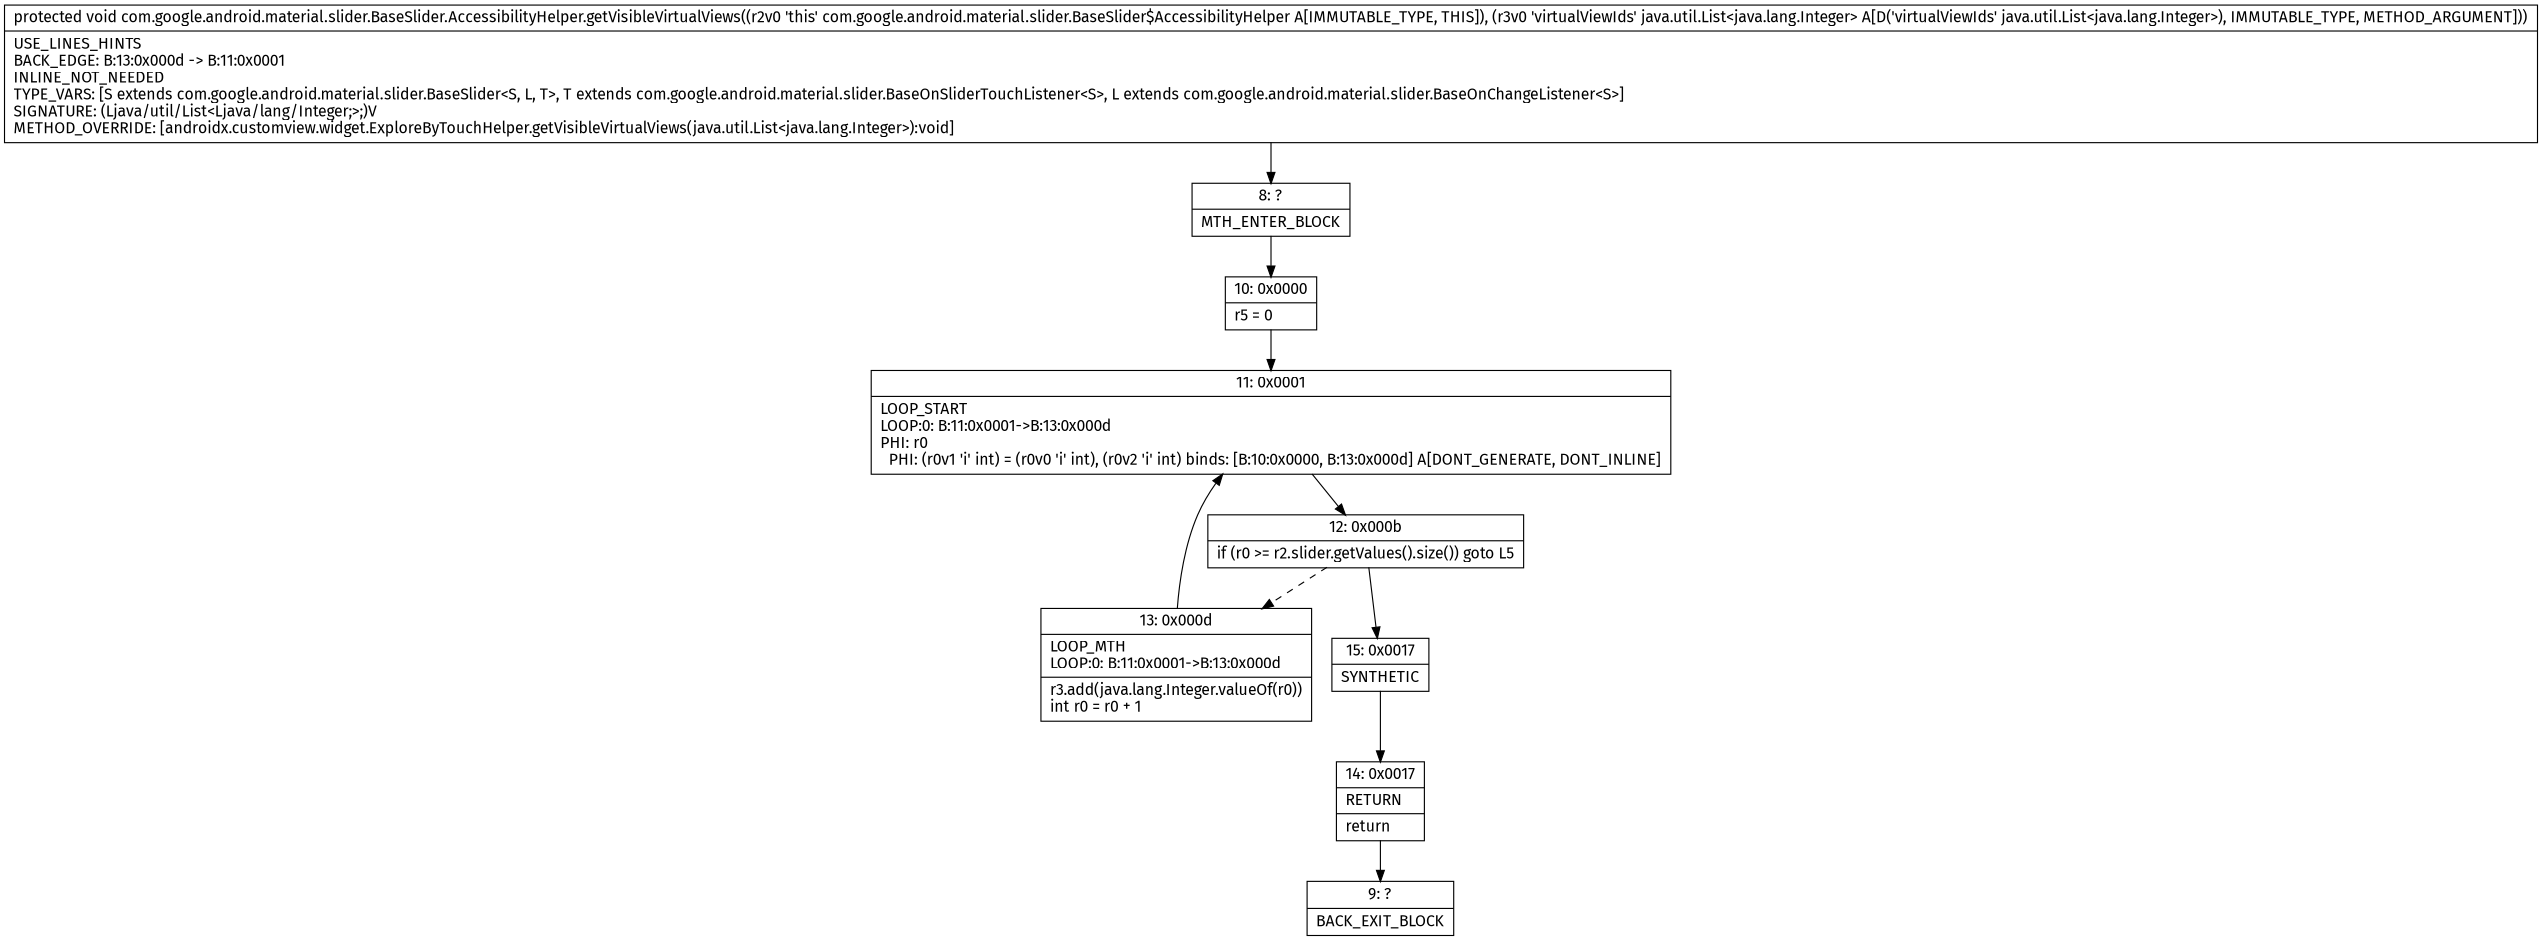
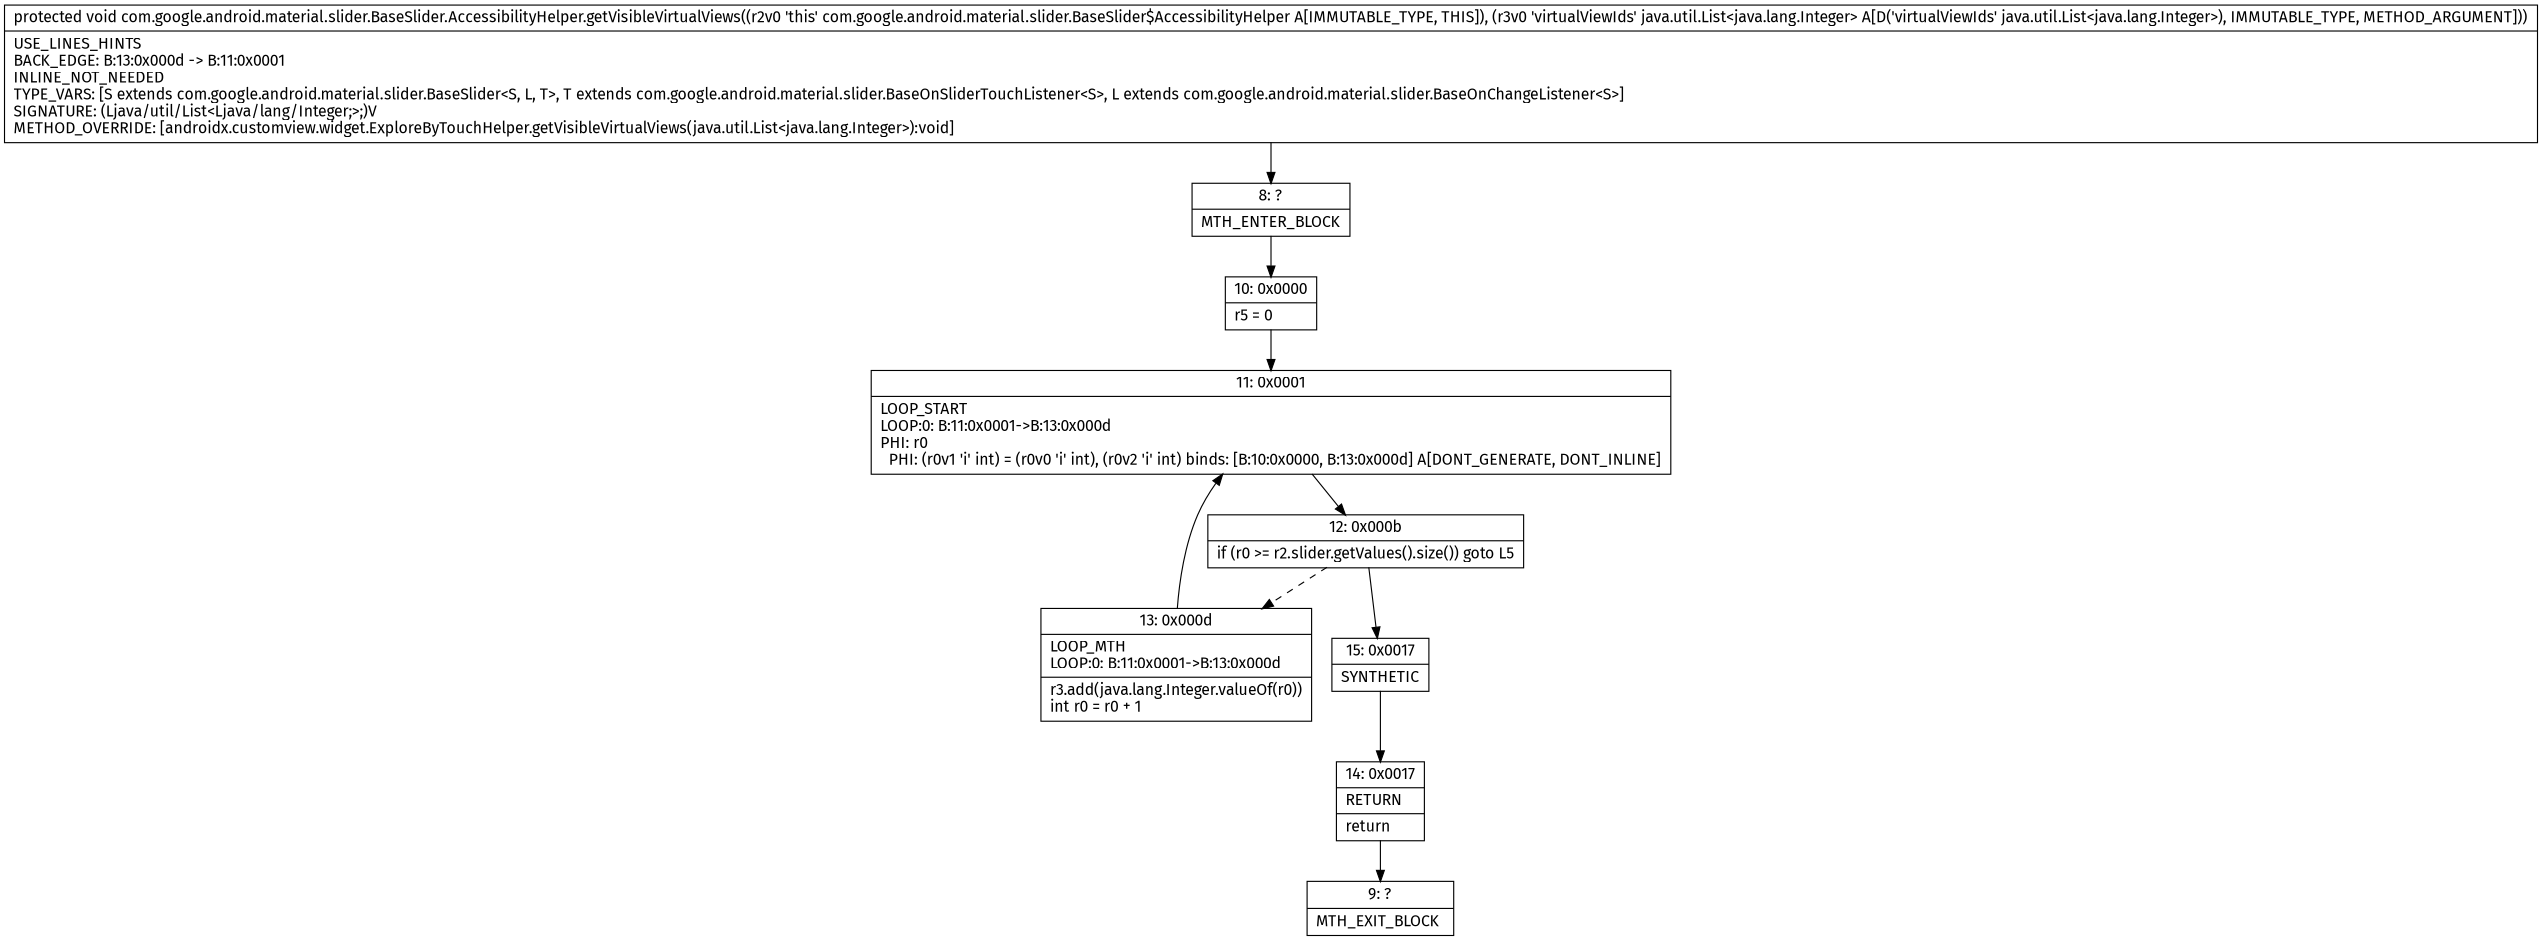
node "9: ?": text "BACK_EXIT_BLOCK" -> "MTH_EXIT_BLOCK"
